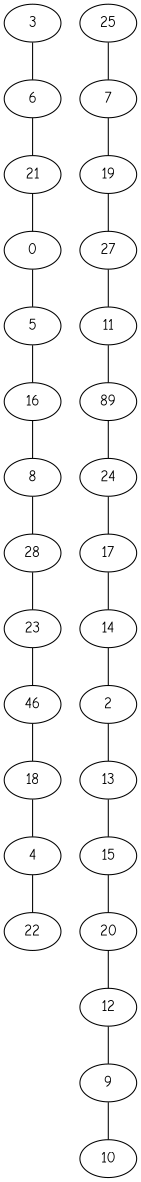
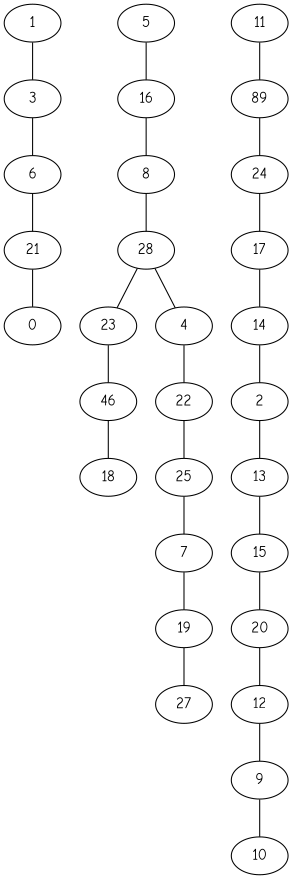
node "1": added
edge "0" -- "5": removed
edge "27" -- "11": removed
edge "22" -- "25": added
edge "18" -- "4": now "28" -- "4"
